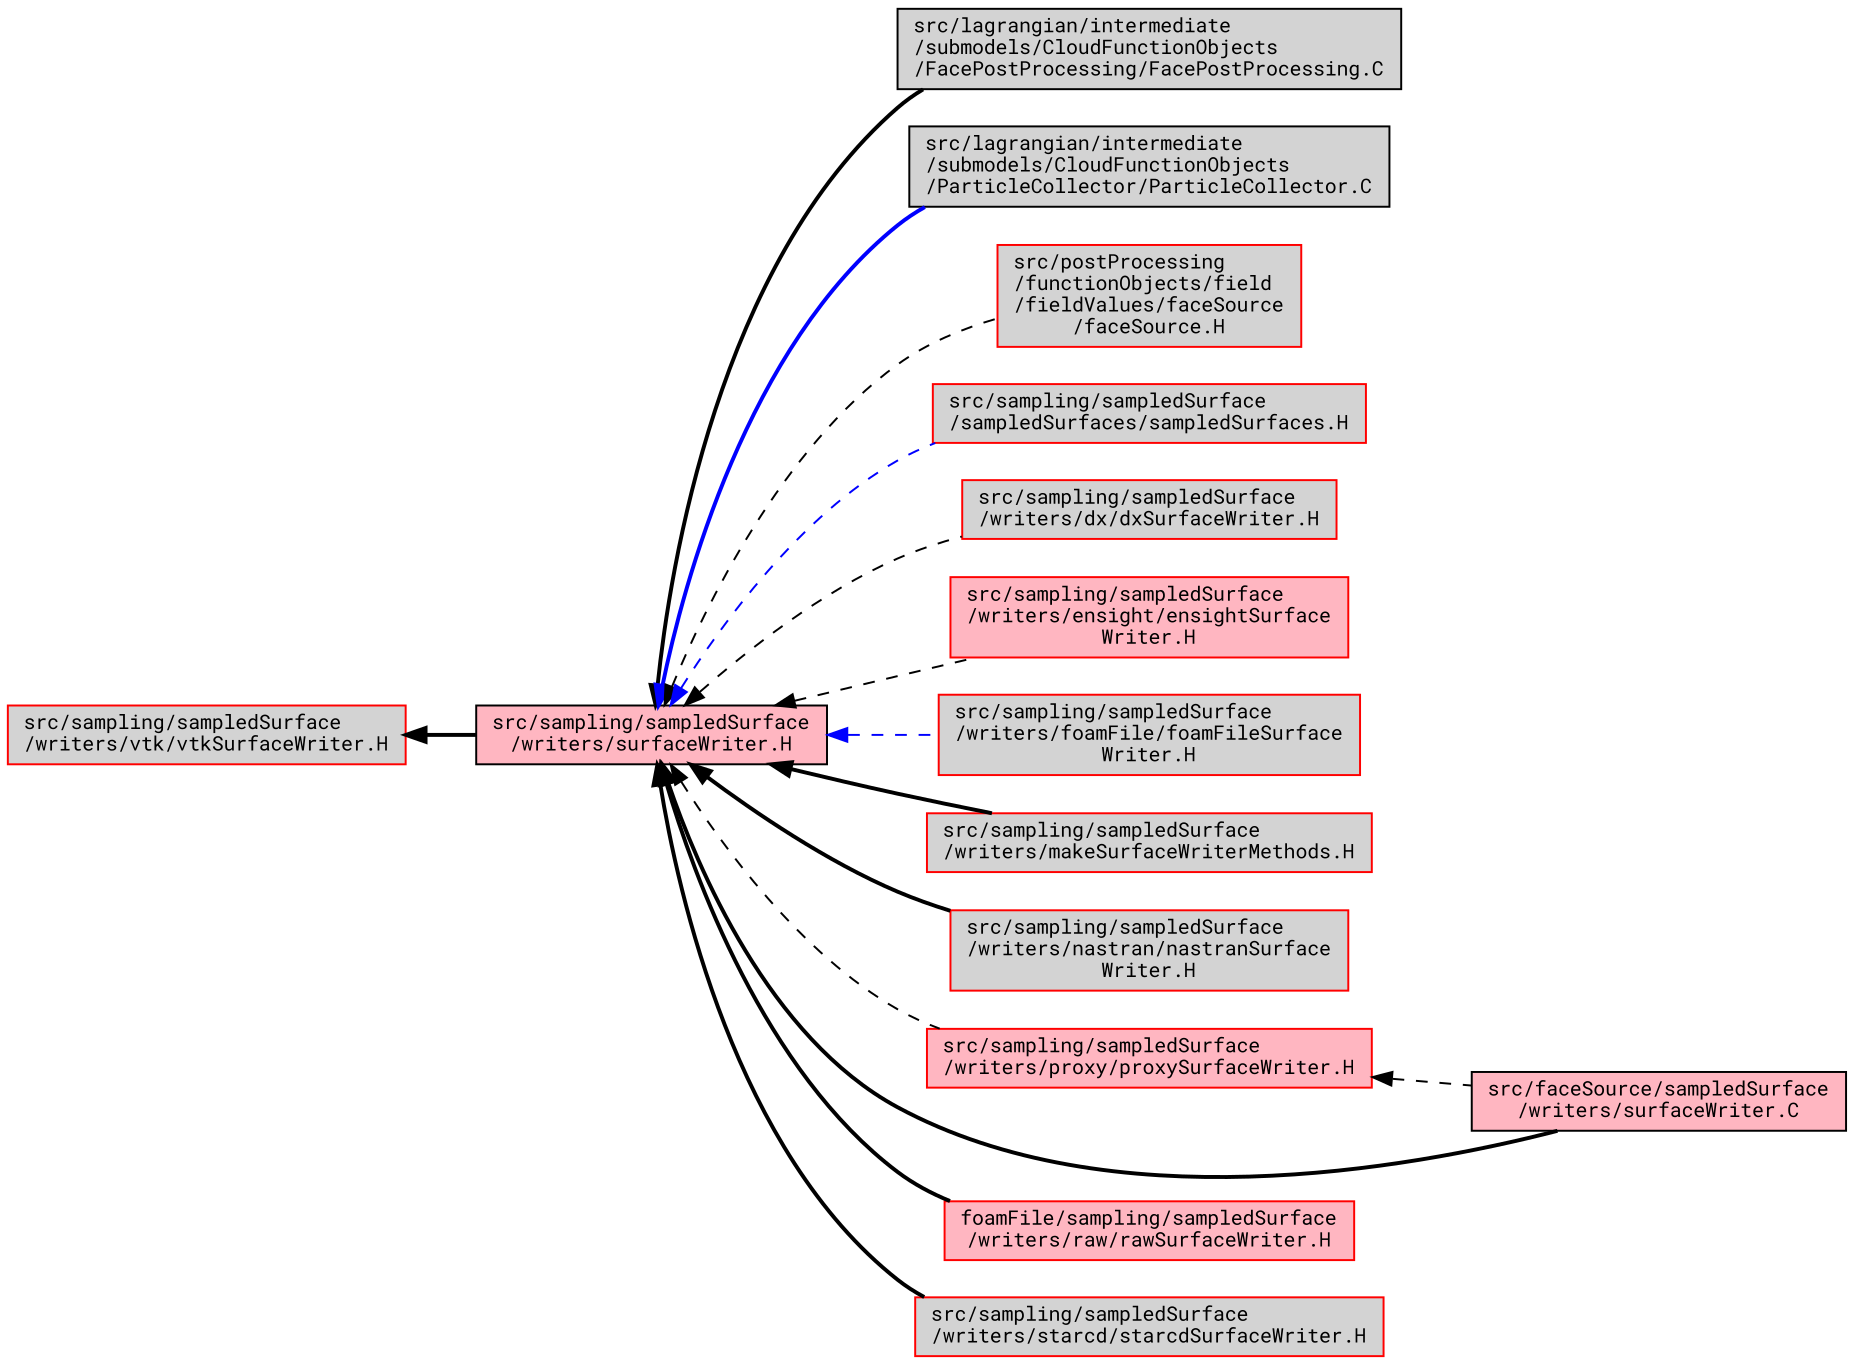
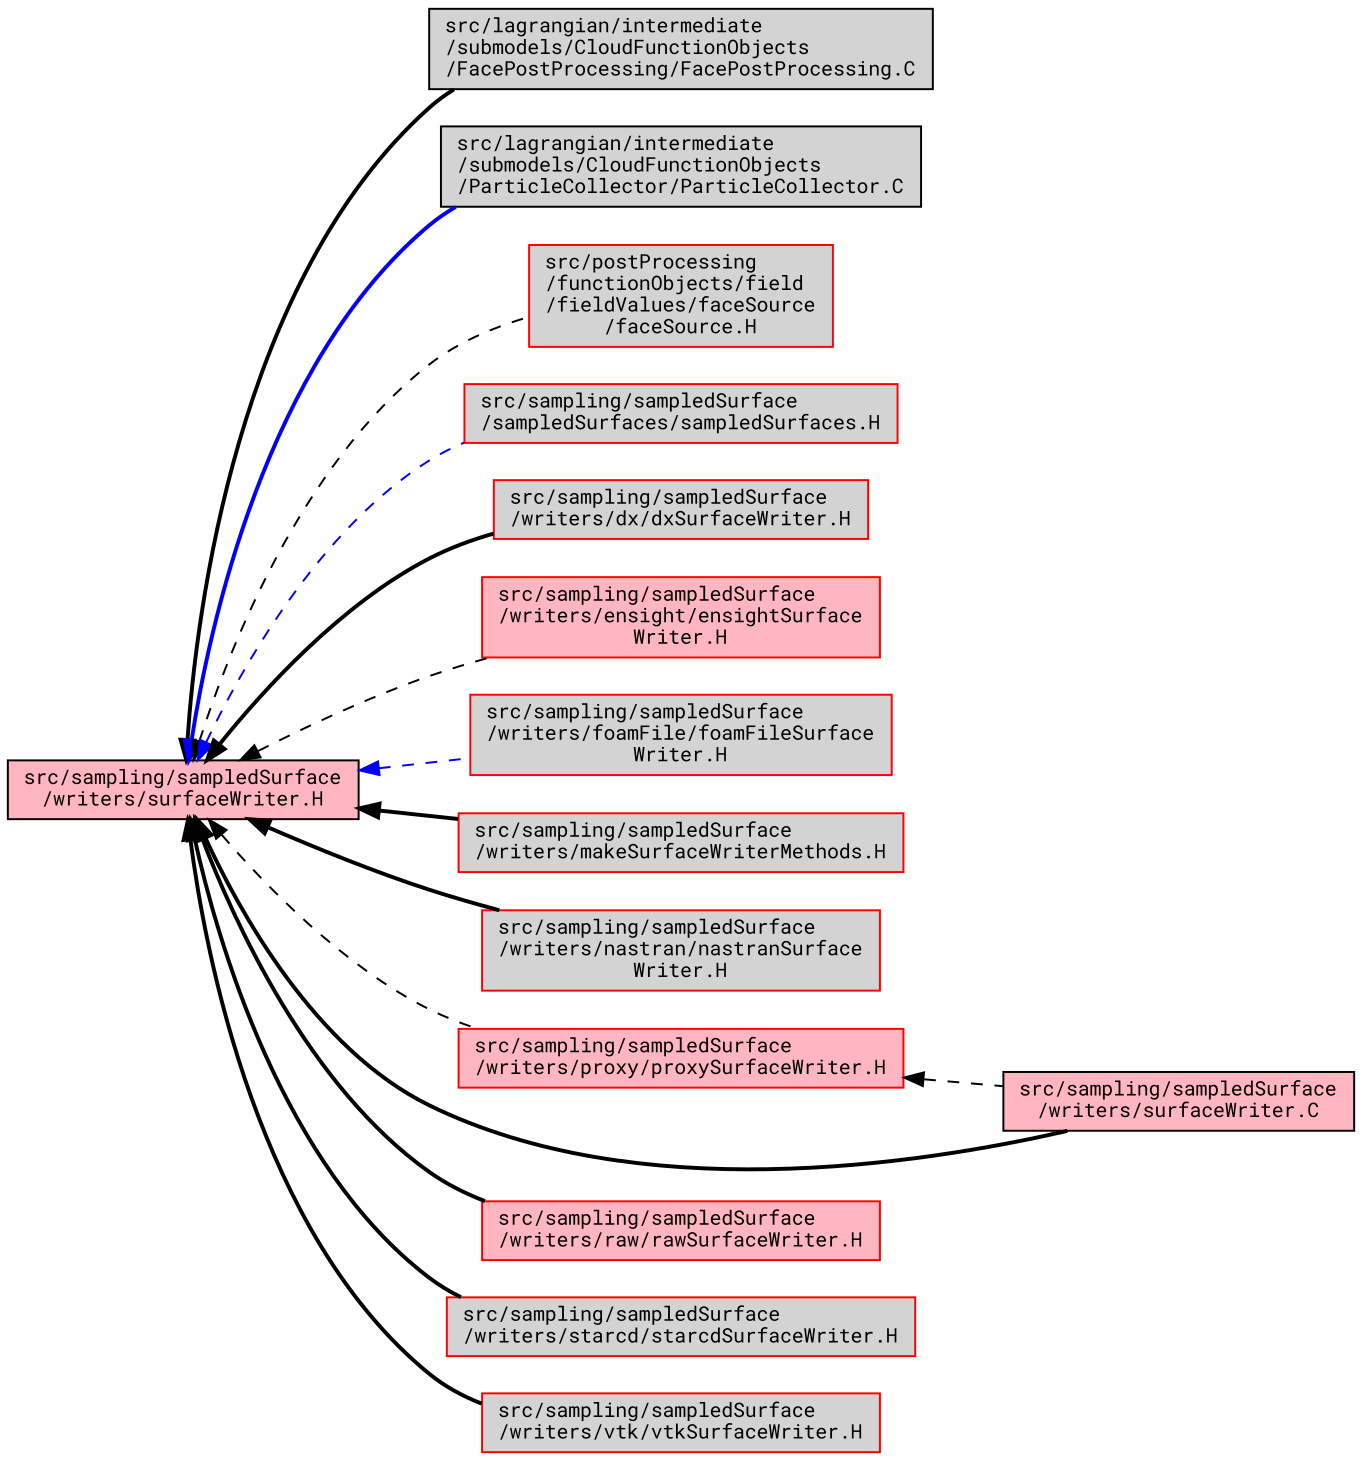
edge "src/sampling/sampledSurface /writers/dx/dxSurfaceWriter.H" -> "src/sampling/sampledSurface /writers/surfaceWriter.H": style dashed -> bold
edge "src/sampling/sampledSurface /writers/surfaceWriter.H" -> "src/sampling/sampledSurface /writers/vtk/vtkSurfaceWriter.H": reversed
node "src/faceSource/sampledSurface /writers/surfaceWriter.C": label "src/faceSource/sampledSurface /writers/surfaceWriter.C" -> "src/sampling/sampledSurface /writers/surfaceWriter.C"
node "foamFile/sampling/sampledSurface /writers/raw/rawSurfaceWriter.H": label "foamFile/sampling/sampledSurface /writers/raw/rawSurfaceWriter.H" -> "src/sampling/sampledSurface /writers/raw/rawSurfaceWriter.H"
